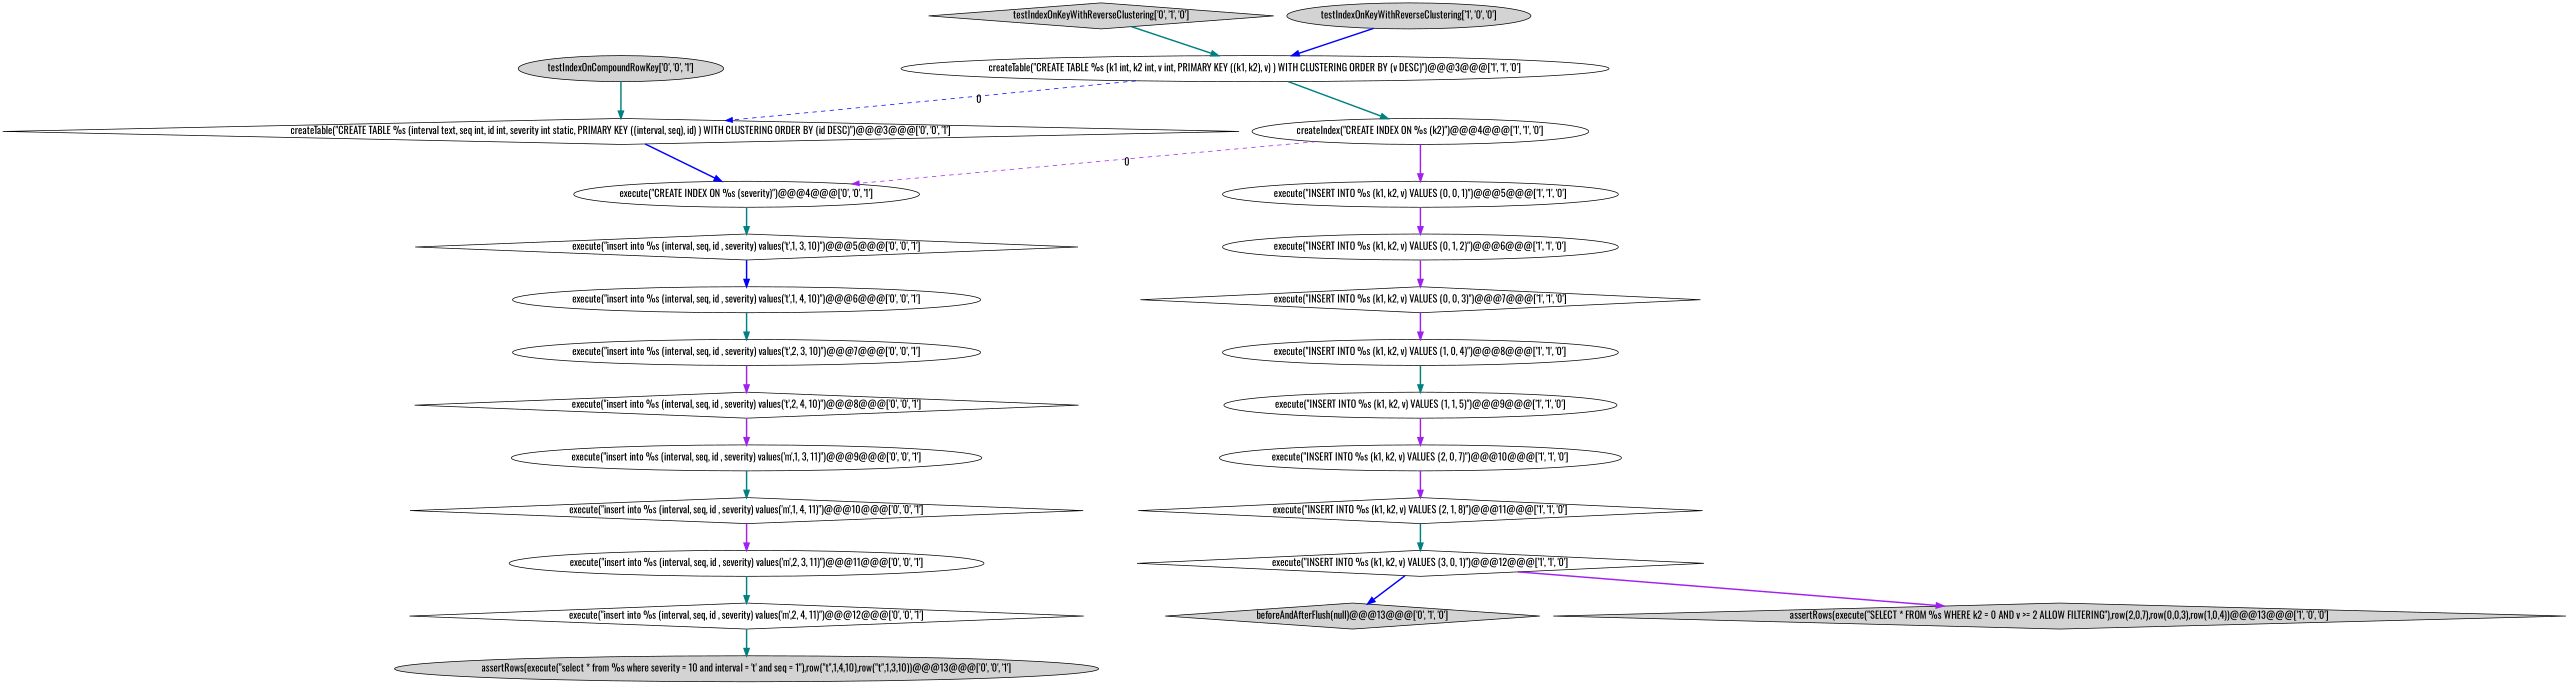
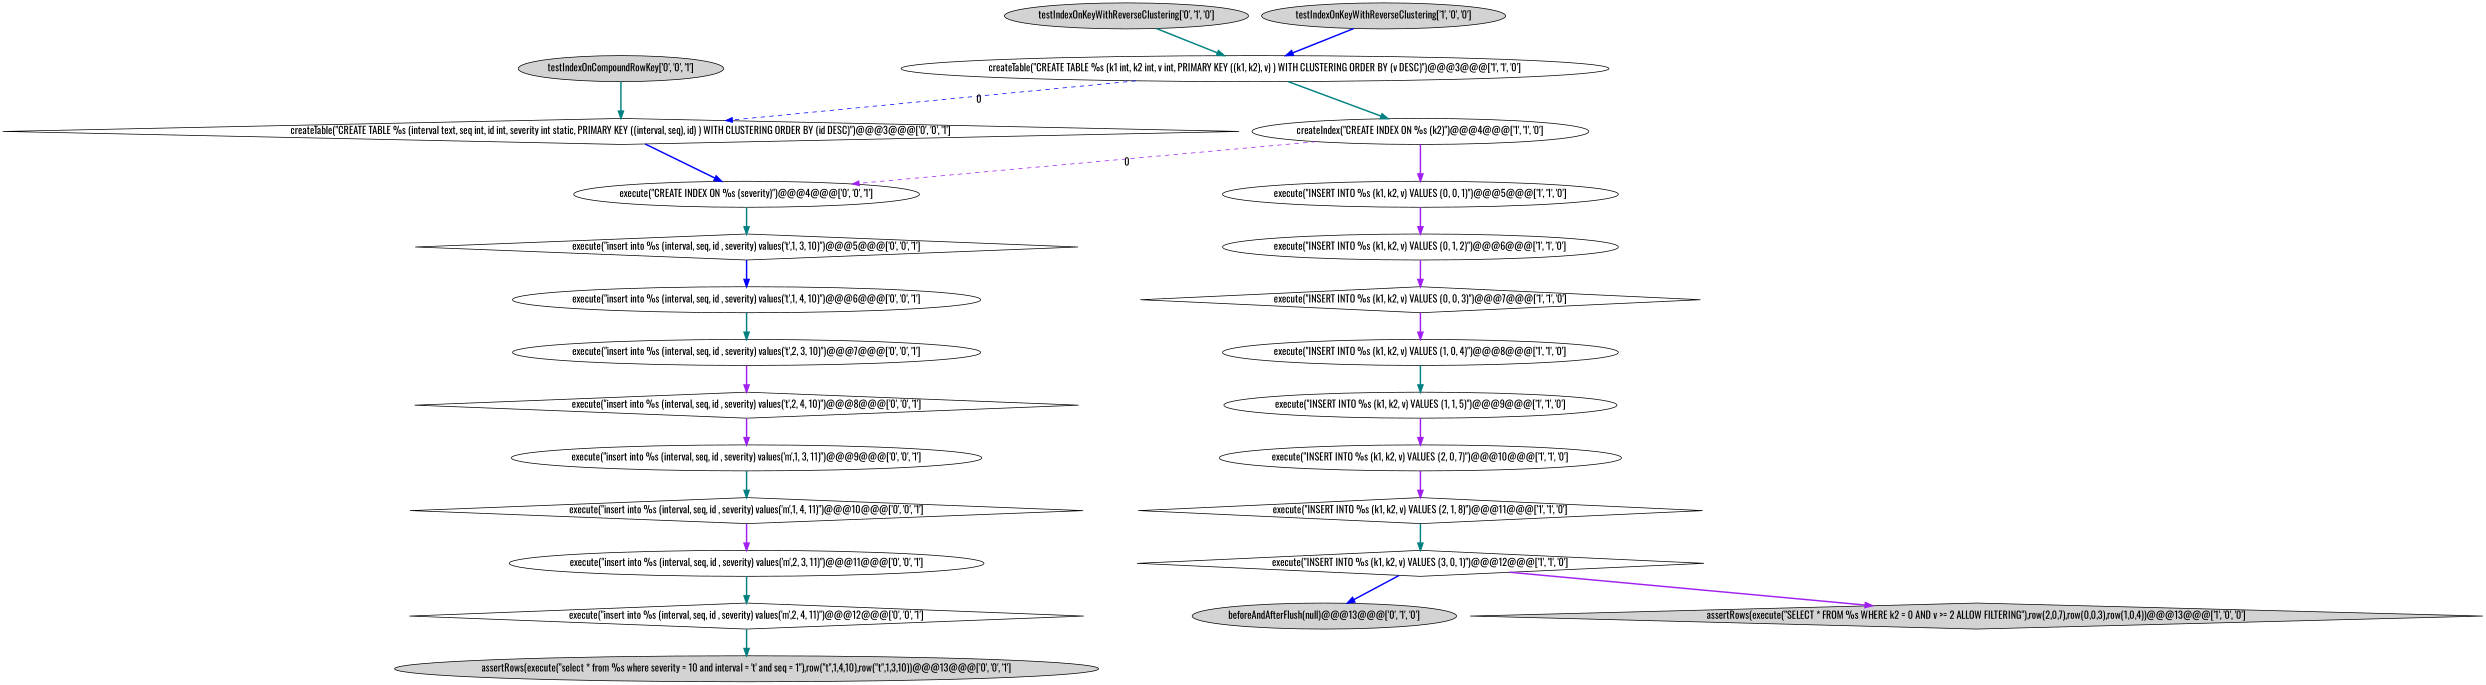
node "testIndexOnKeyWithReverseClustering['0', '1', '0']": shape diamond -> ellipse
node "beforeAndAfterFlush(null)@@@13@@@['0', '1', '0']": shape diamond -> ellipse
